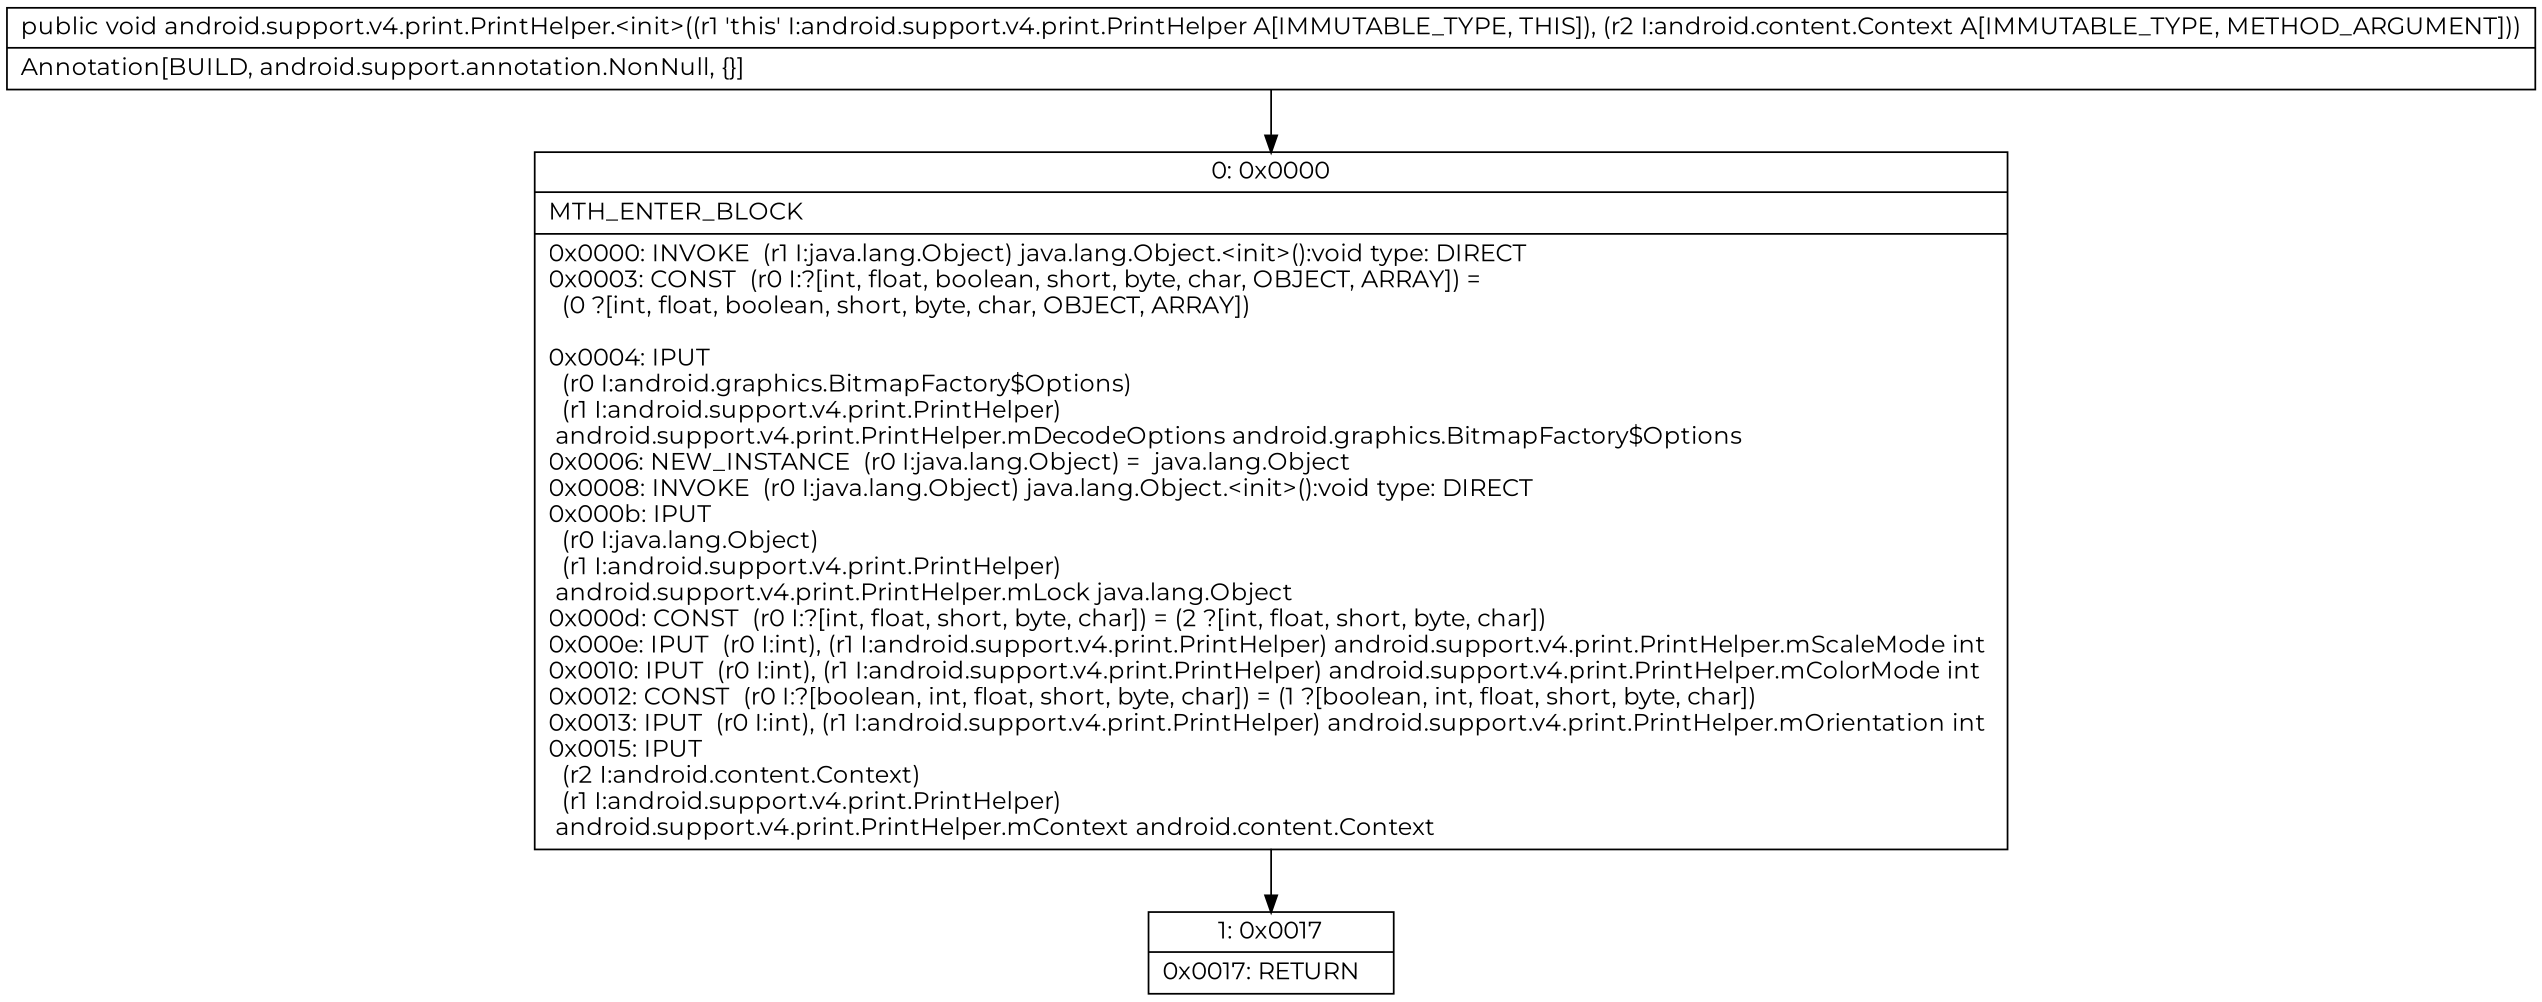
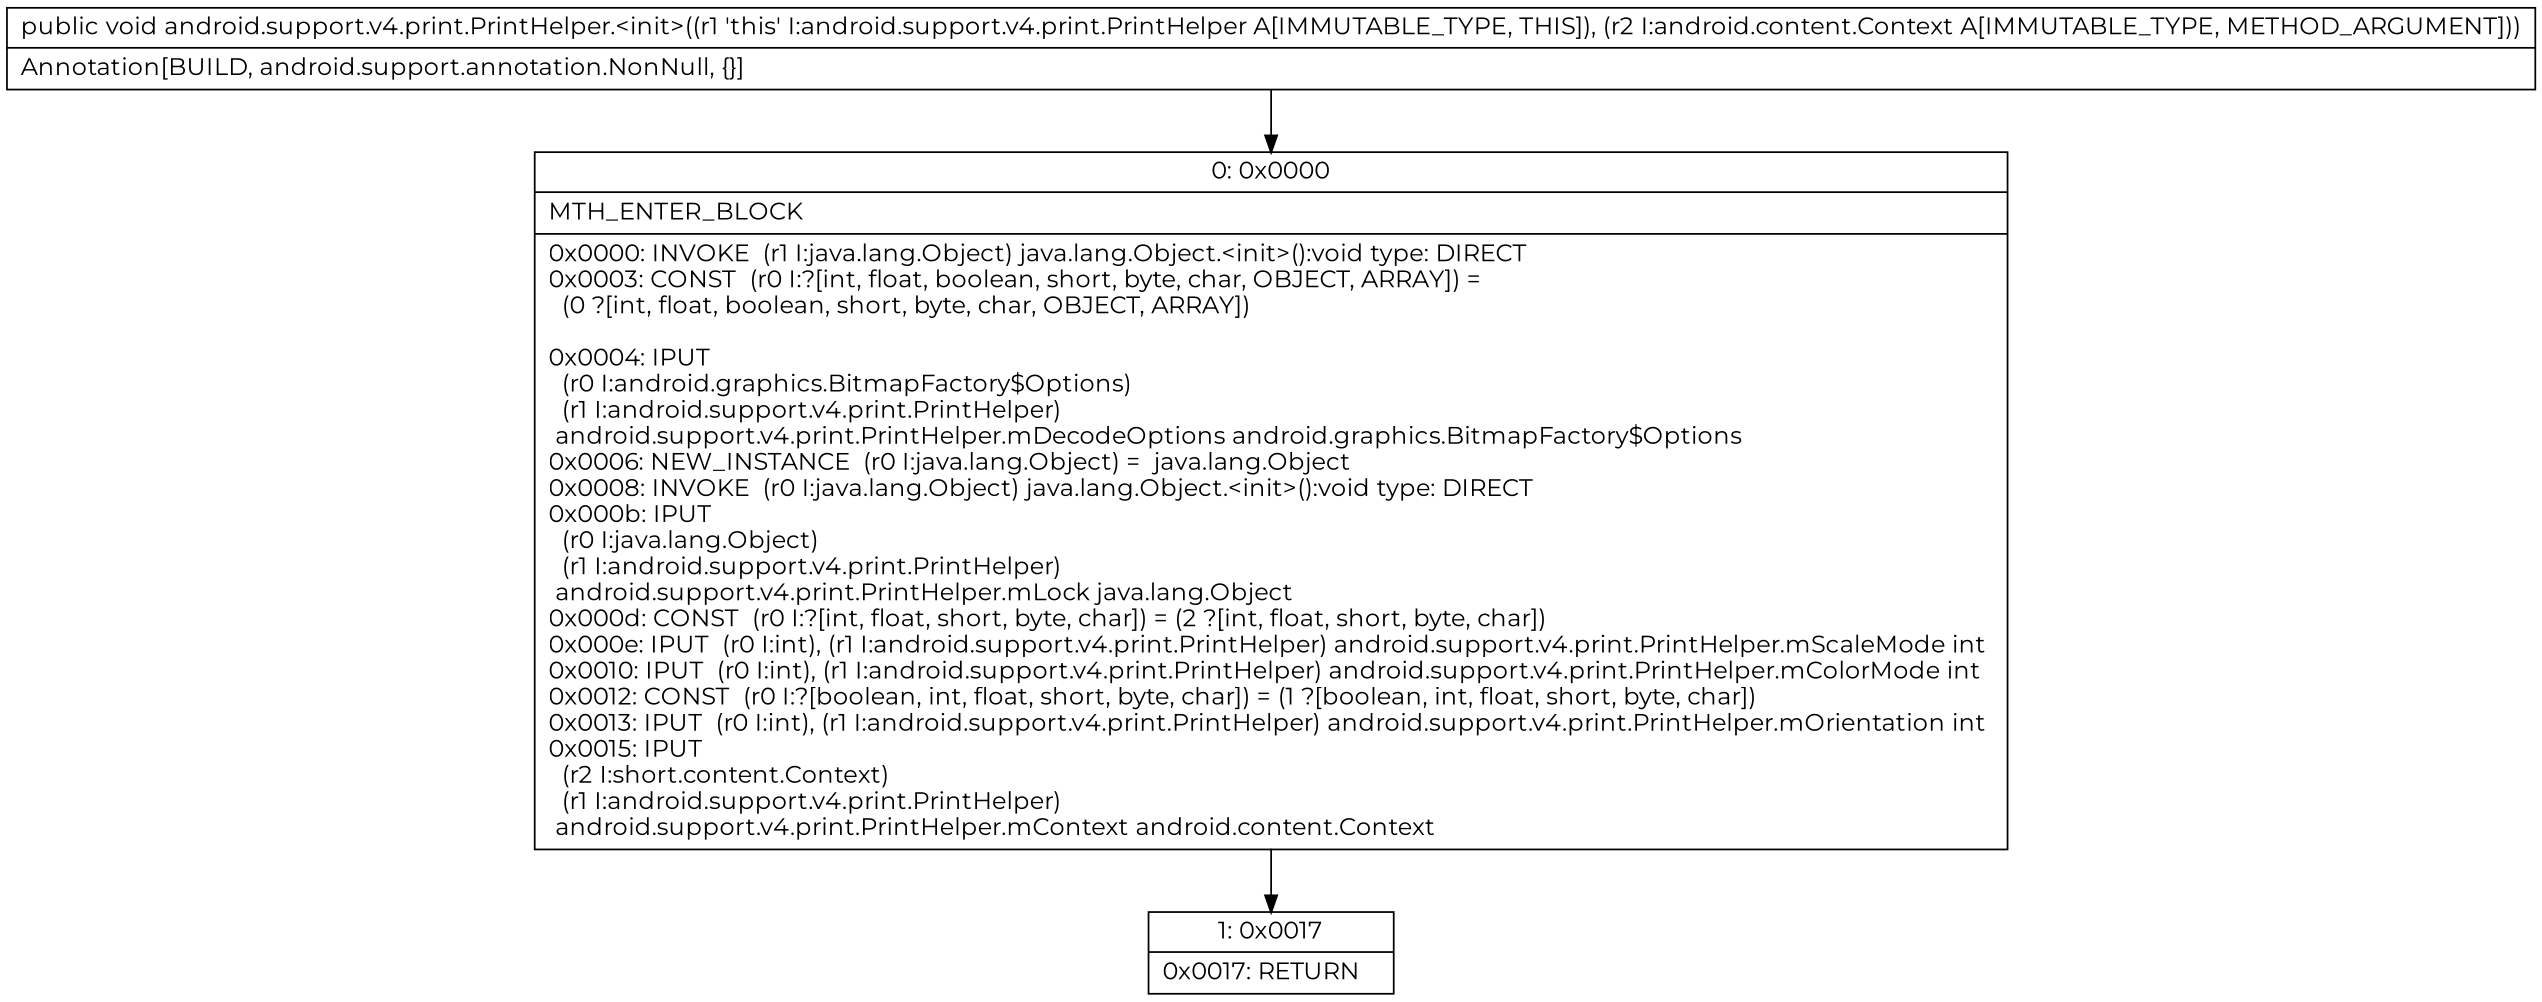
node "0: 0x0000": text "(r2 I:android.content.Context)" -> "(r2 I:short.content.Context)"
